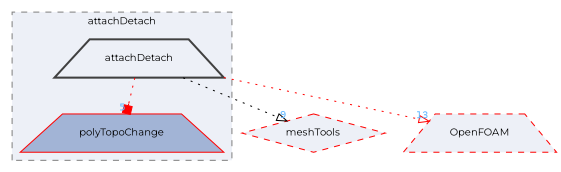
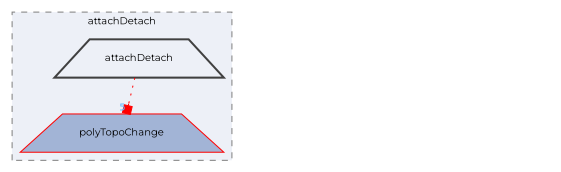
node "meshTools": removed
node "OpenFOAM": removed
